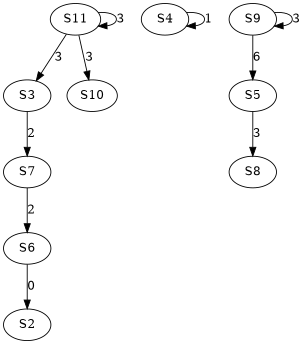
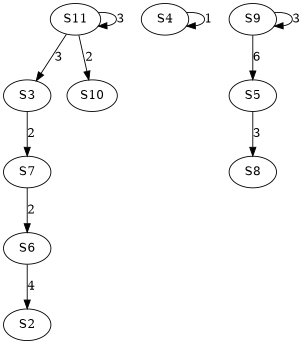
edge "S11" -> "S10": label "3" -> "2"
edge "S6" -> "S2": label "0" -> "4"
